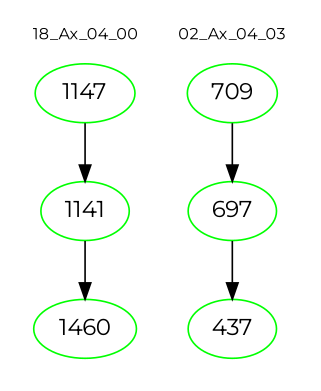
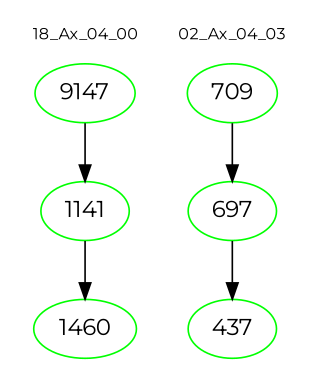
node "1147": label "1147" -> "9147"
